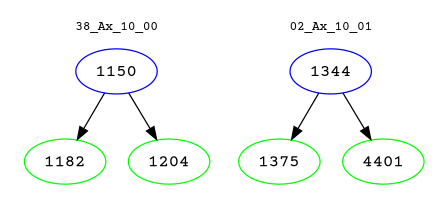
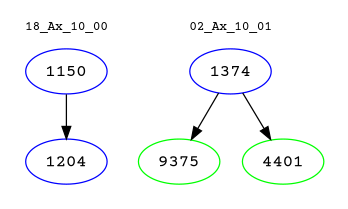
cluster "38_Ax_10_00": label "38_Ax_10_00" -> "18_Ax_10_00"
node "1344": label "1344" -> "1374"
node "1182": removed
node "1204": color green -> blue
node "1375": label "1375" -> "9375"
